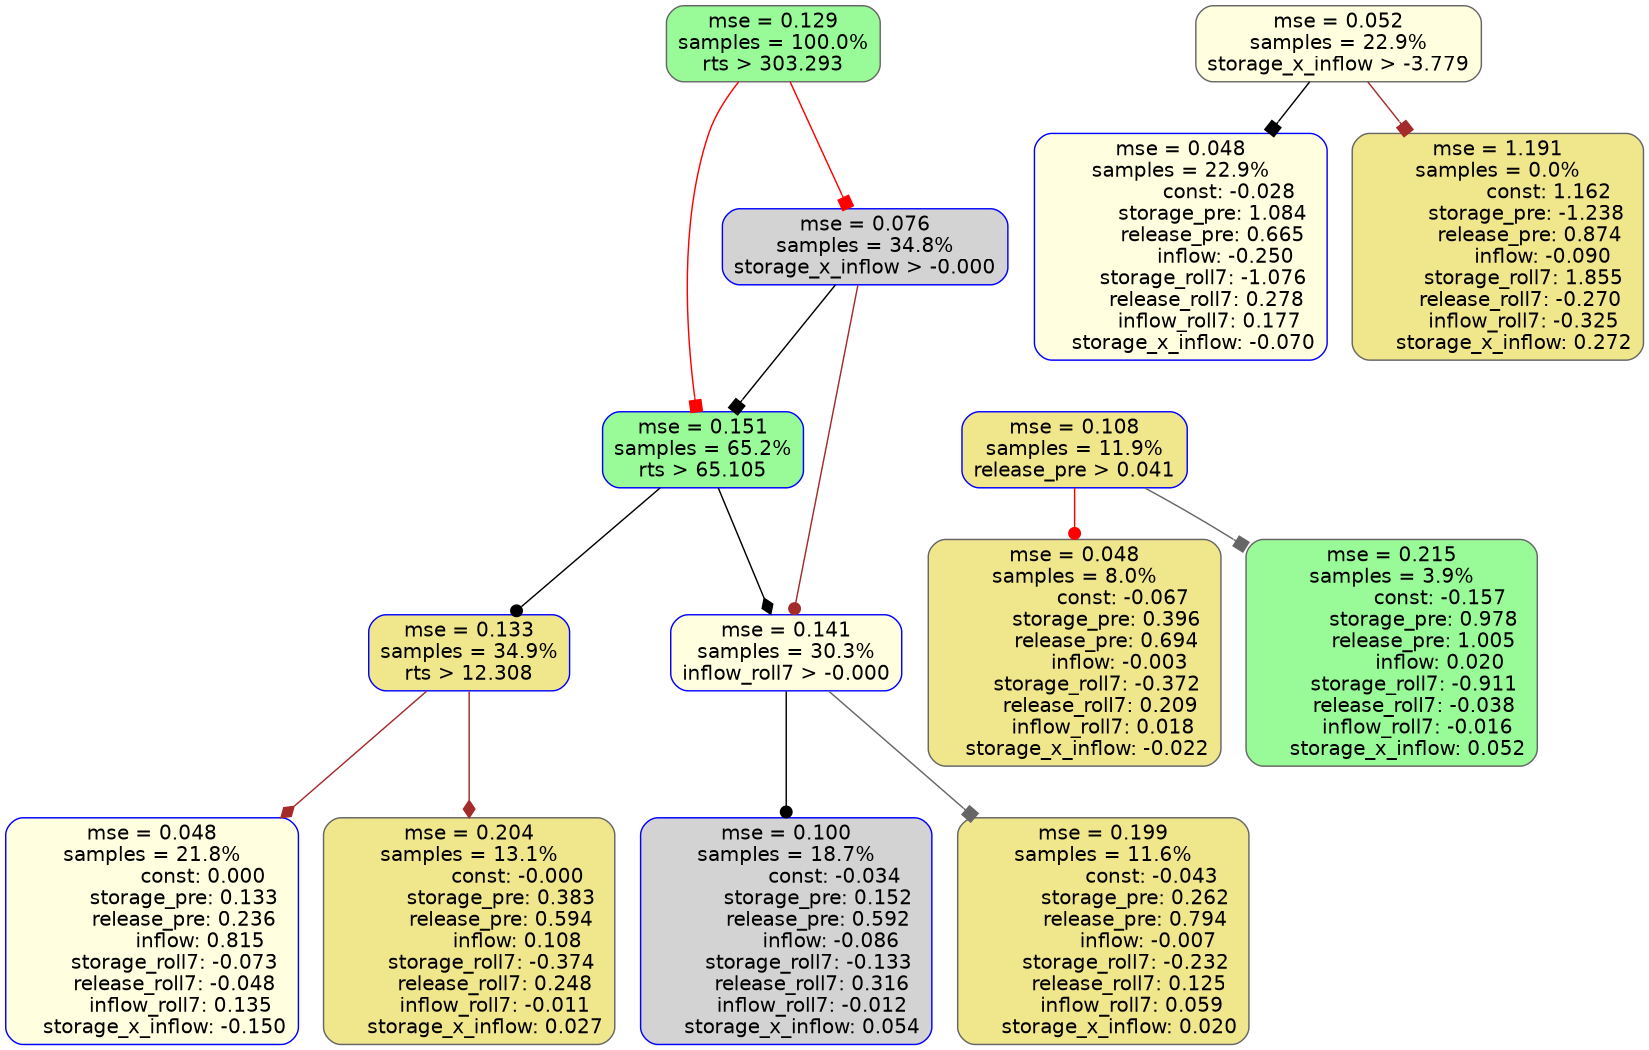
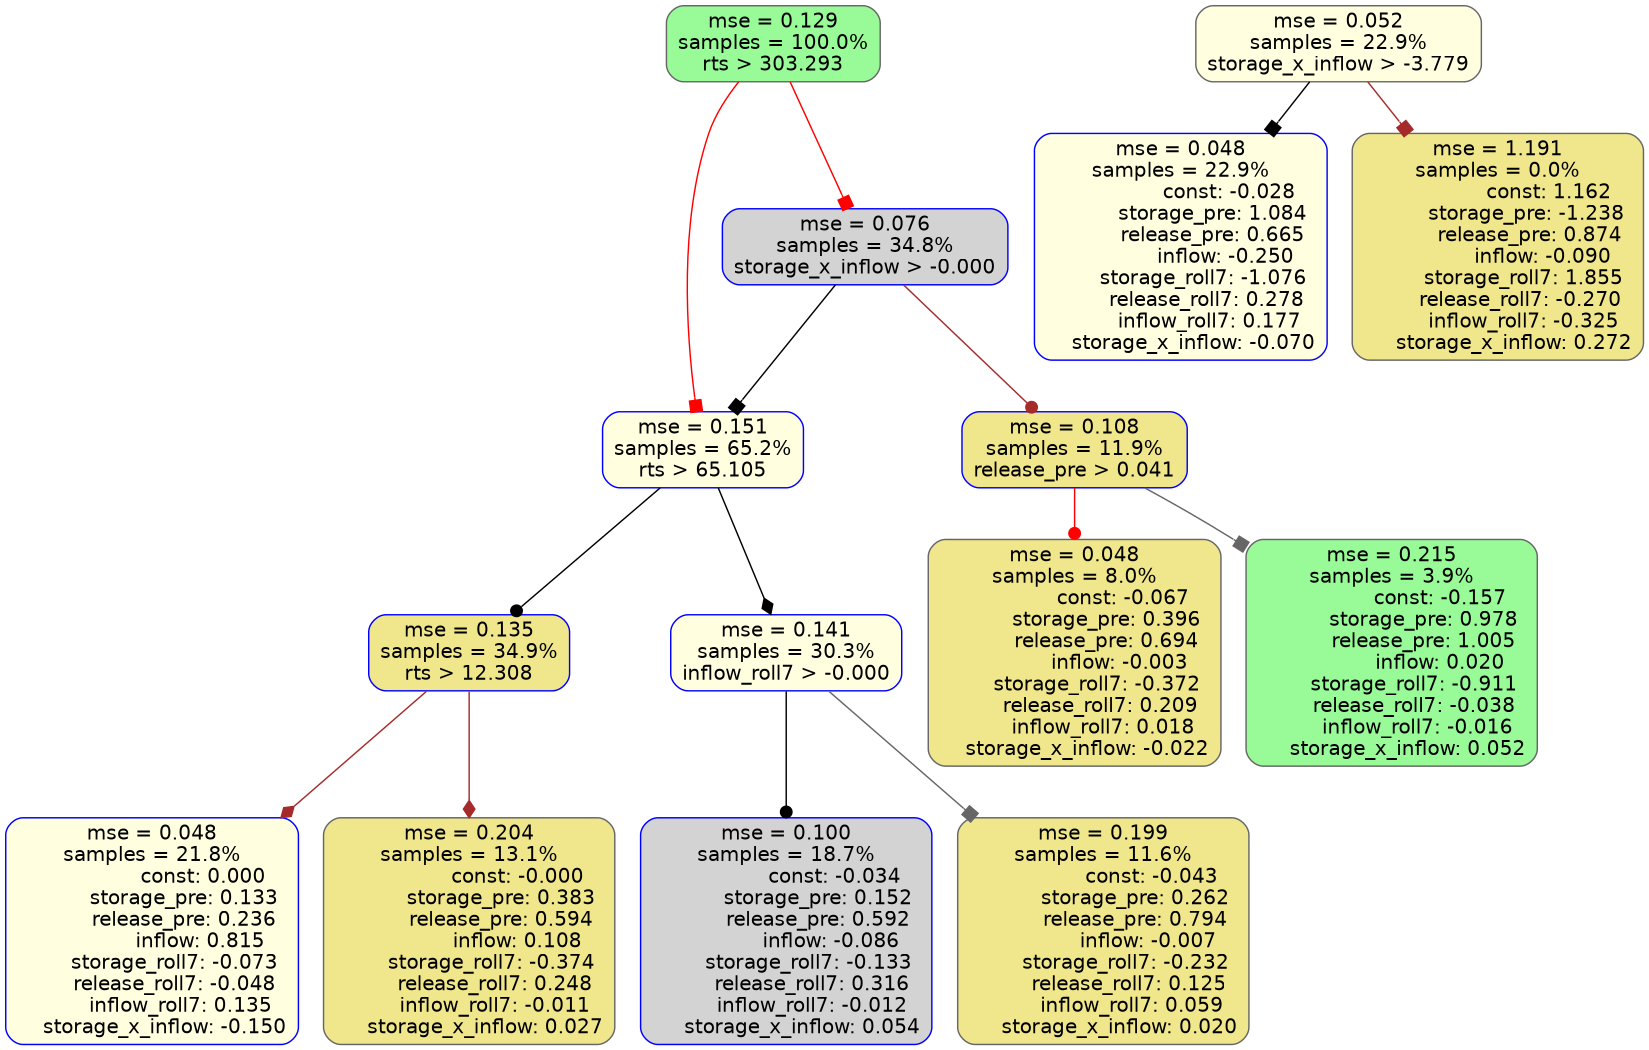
edge "mse = 0.076 samples = 34.8% storage_x_inflow > -0.000" -> "mse = 0.141 samples = 30.3% inflow_roll7 > -0.000": now "mse = 0.076 samples = 34.8% storage_x_inflow > -0.000" -> "mse = 0.108 samples = 11.9% release_pre > 0.041"
node "mse = 0.151 samples = 65.2% rts > 65.105": fillcolor palegreen -> lightyellow
node "mse = 0.133 samples = 34.9% rts > 12.308": label "mse = 0.133 samples = 34.9% rts > 12.308" -> "mse = 0.135 samples = 34.9% rts > 12.308"
